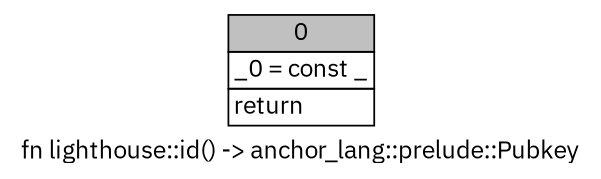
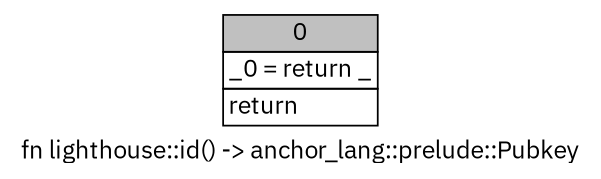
node "0": text "_0 = const _" -> "_0 = return _"
